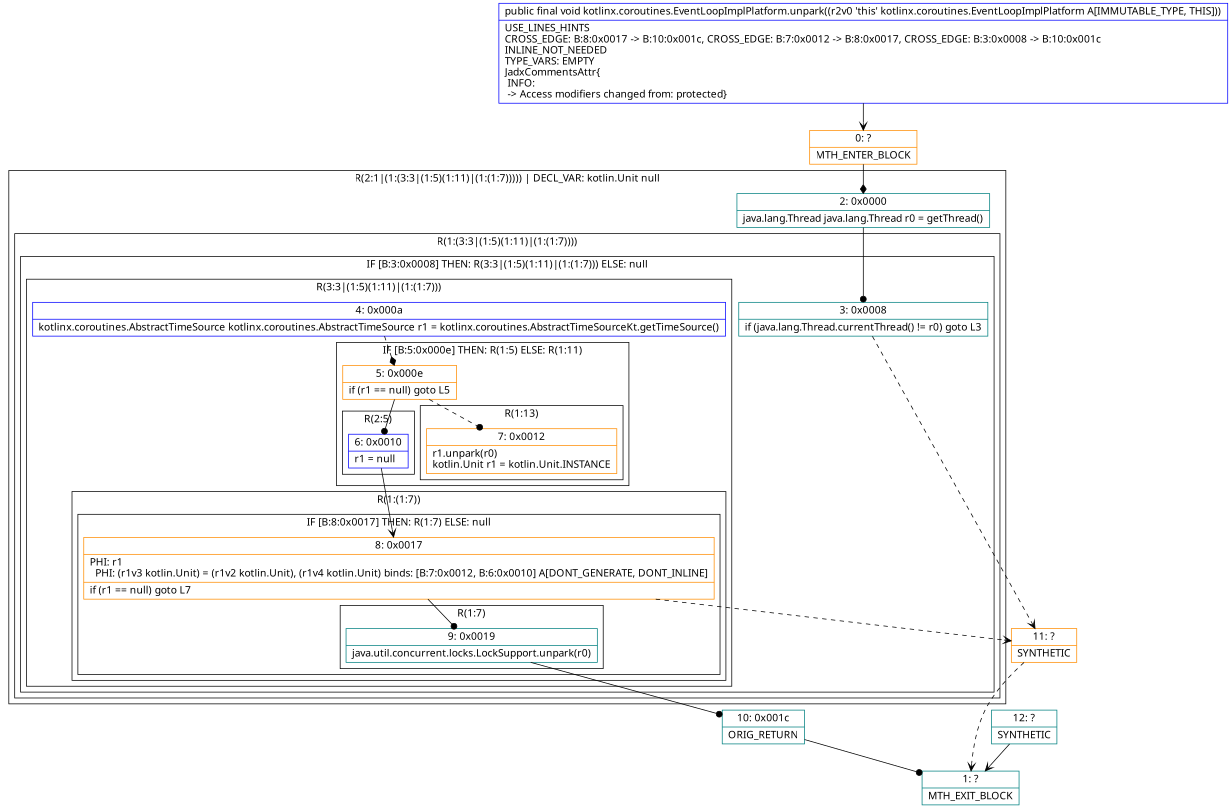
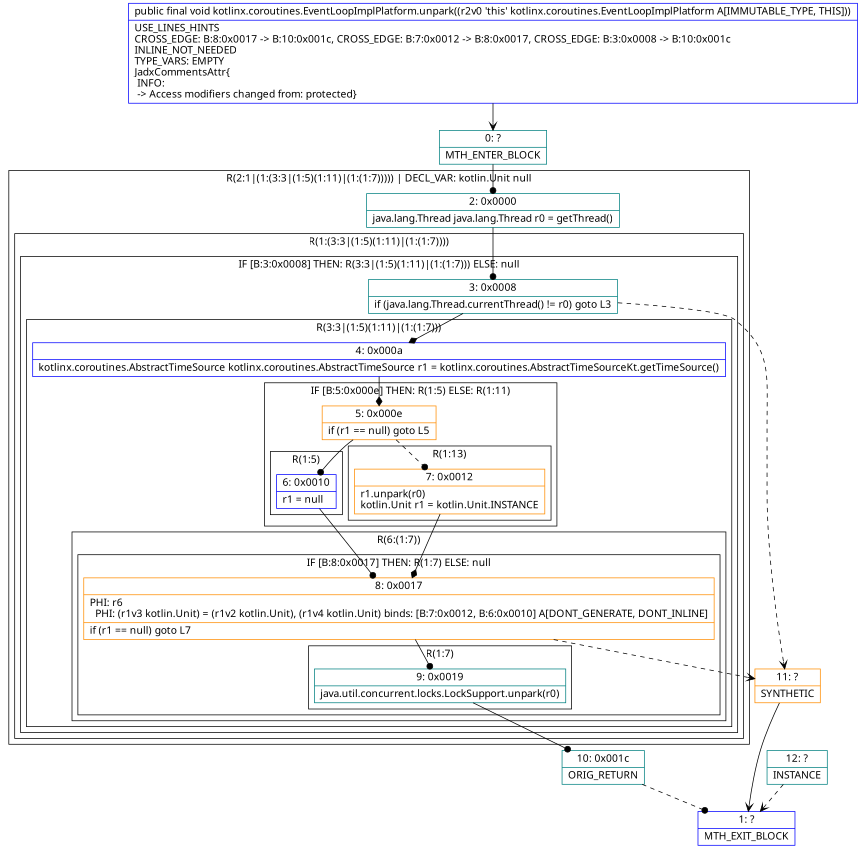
node "0: ?": color darkorange -> teal
edge "0: ?" -> "2: 0x0000": arrowhead diamond -> dot
edge "3: 0x0008" -> "4: 0x000a": added
edge "4: 0x000a" -> "5: 0x000e": style dashed -> solid
cluster "R(2:5)": label "R(2:5)" -> "R(1:5)"
edge "6: 0x0010" -> "8: 0x0017": arrowhead vee -> dot
cluster "R(1:(1:7))": label "R(1:(1:7))" -> "R(6:(1:7))"
edge "7: 0x0012" -> "8: 0x0017": added
node "8: 0x0017": text "PHI: r1" -> "PHI: r6"
edge "11: ?" -> "1: ?": style dashed -> solid
node "12: ?": text "SYNTHETIC" -> "INSTANCE"
edge "12: ?" -> "1: ?": style solid -> dashed
edge "10: 0x001c" -> "1: ?": style solid -> dashed
node "1: ?": color teal -> blue
